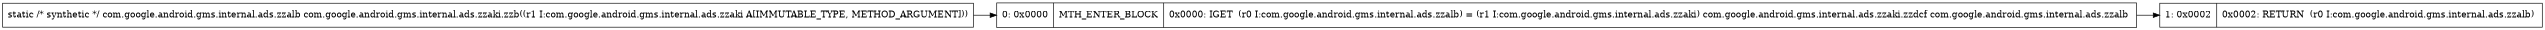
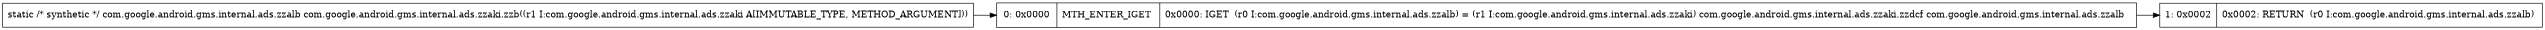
node "0: 0x0000": text "MTH_ENTER_BLOCK" -> "MTH_ENTER_IGET"
